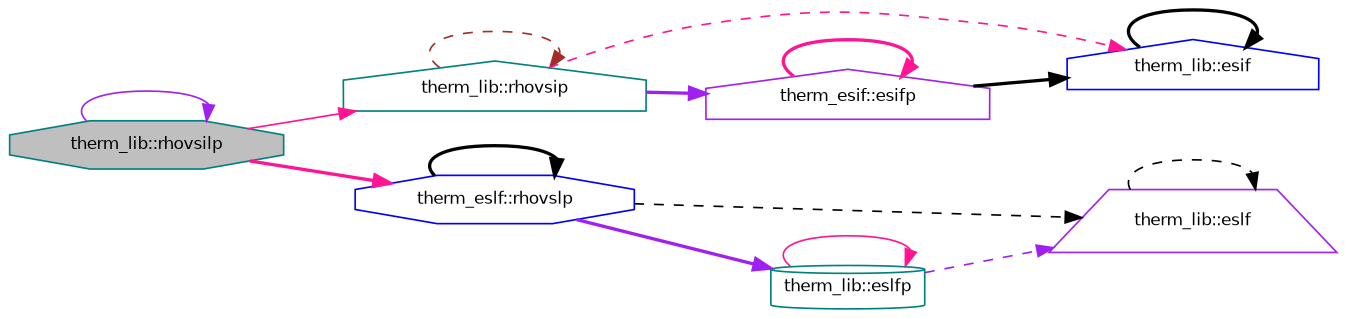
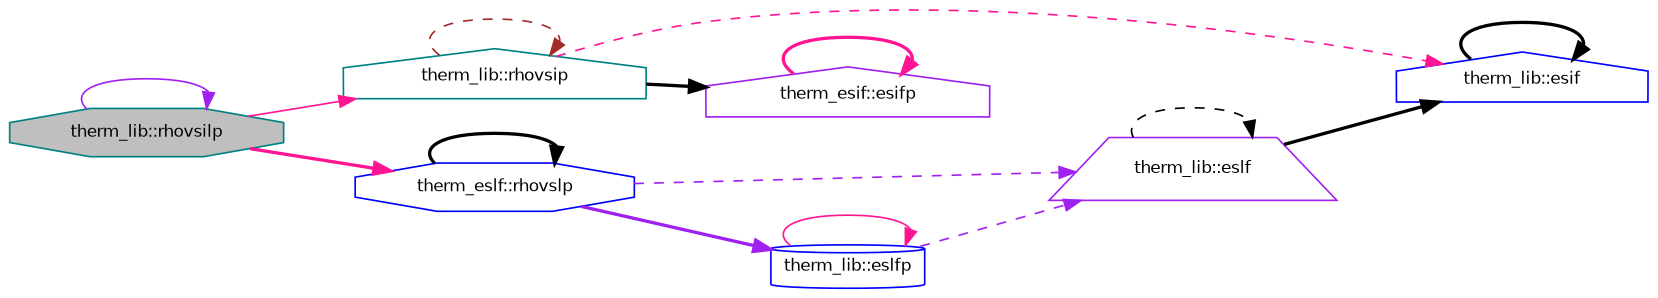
edge "therm_esif::esifp" -> "therm_lib::esif": now "therm_lib::eslf" -> "therm_lib::esif"
edge "therm_lib::rhovsip" -> "therm_esif::esifp": color purple -> black
edge "therm_eslf::rhovslp" -> "therm_lib::eslf": color black -> purple
node "therm_lib::eslfp": color teal -> blue
